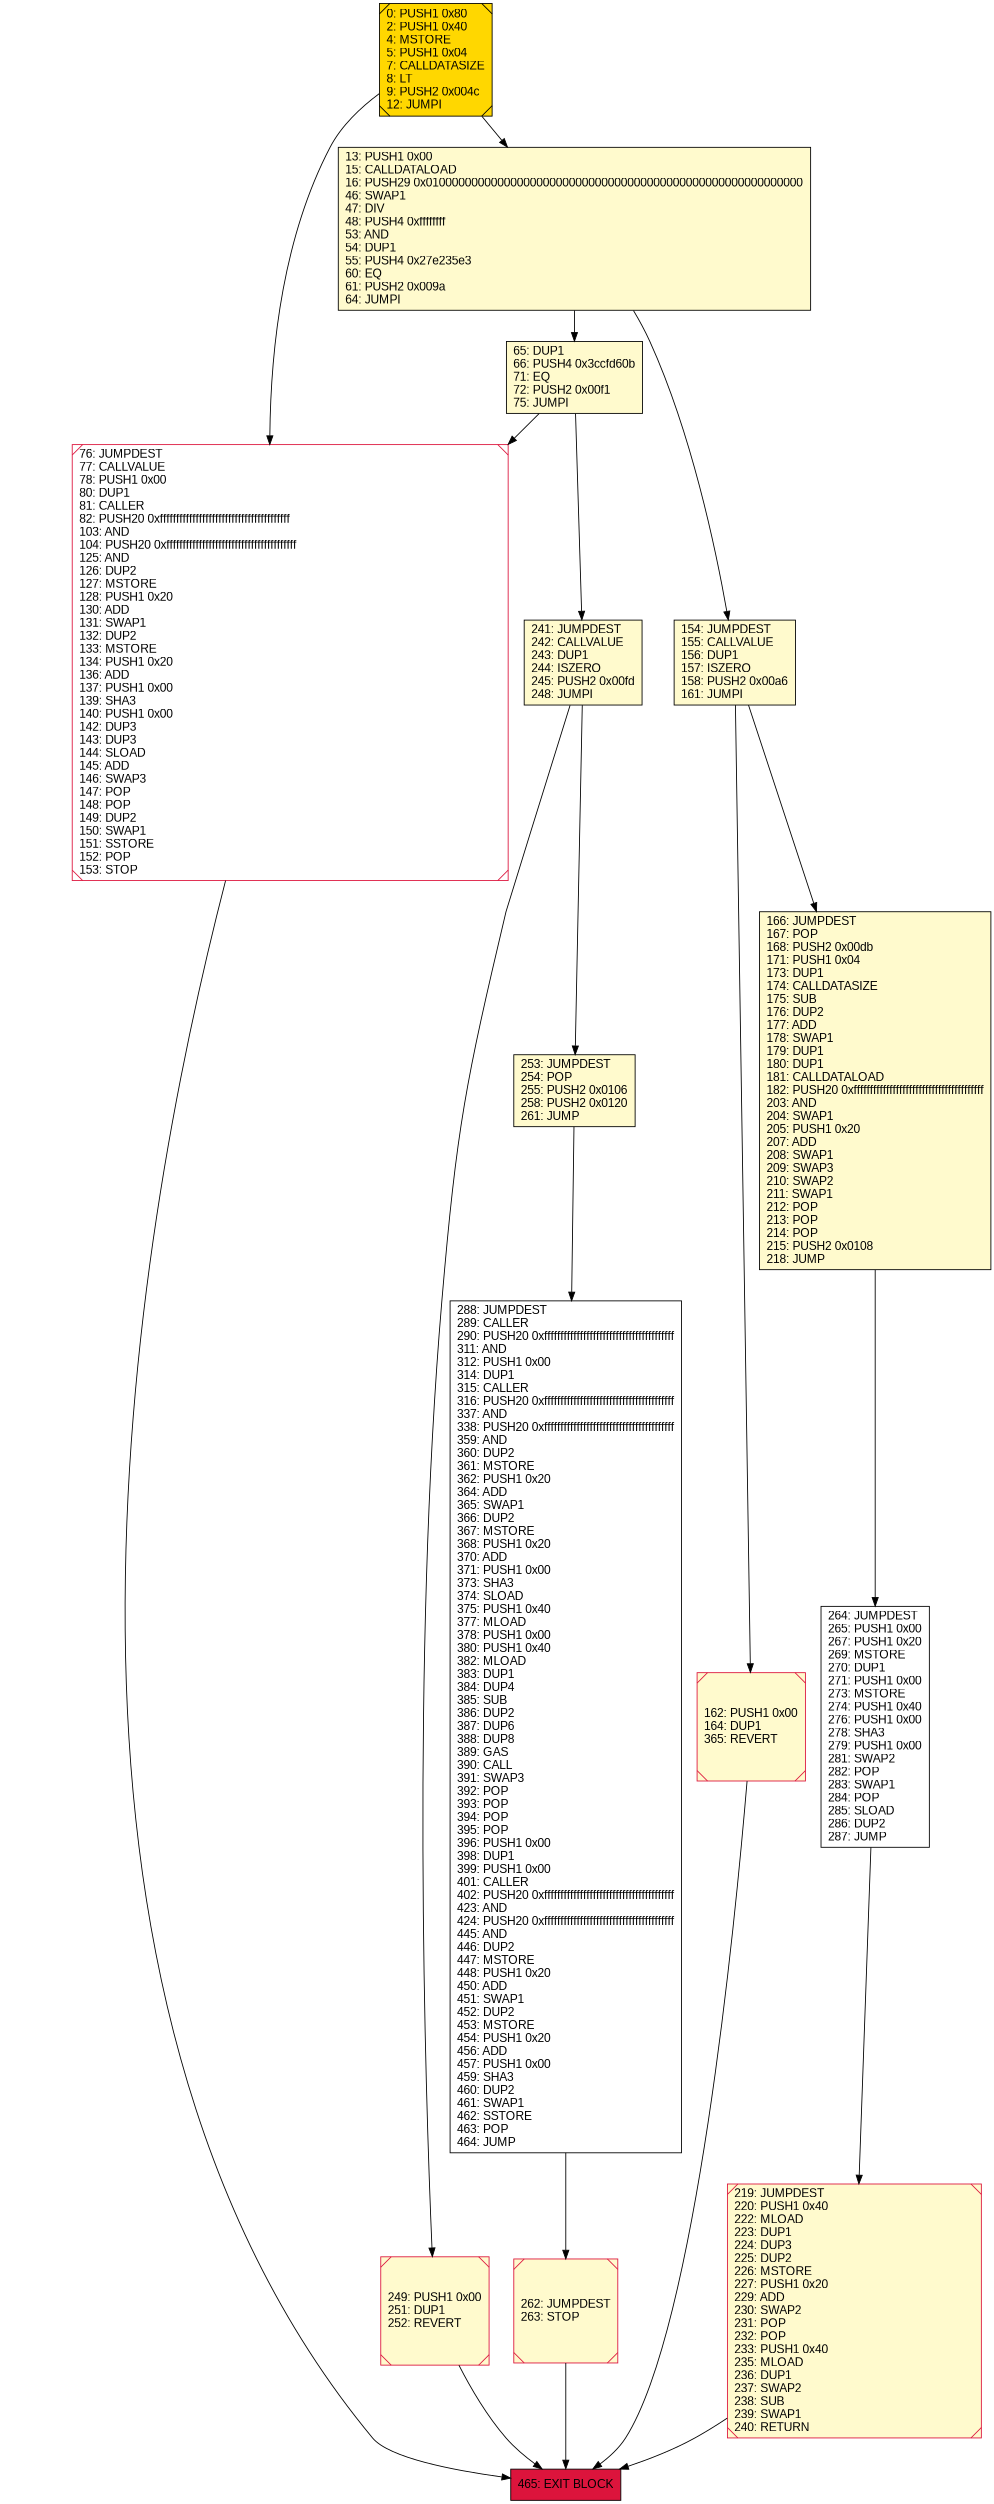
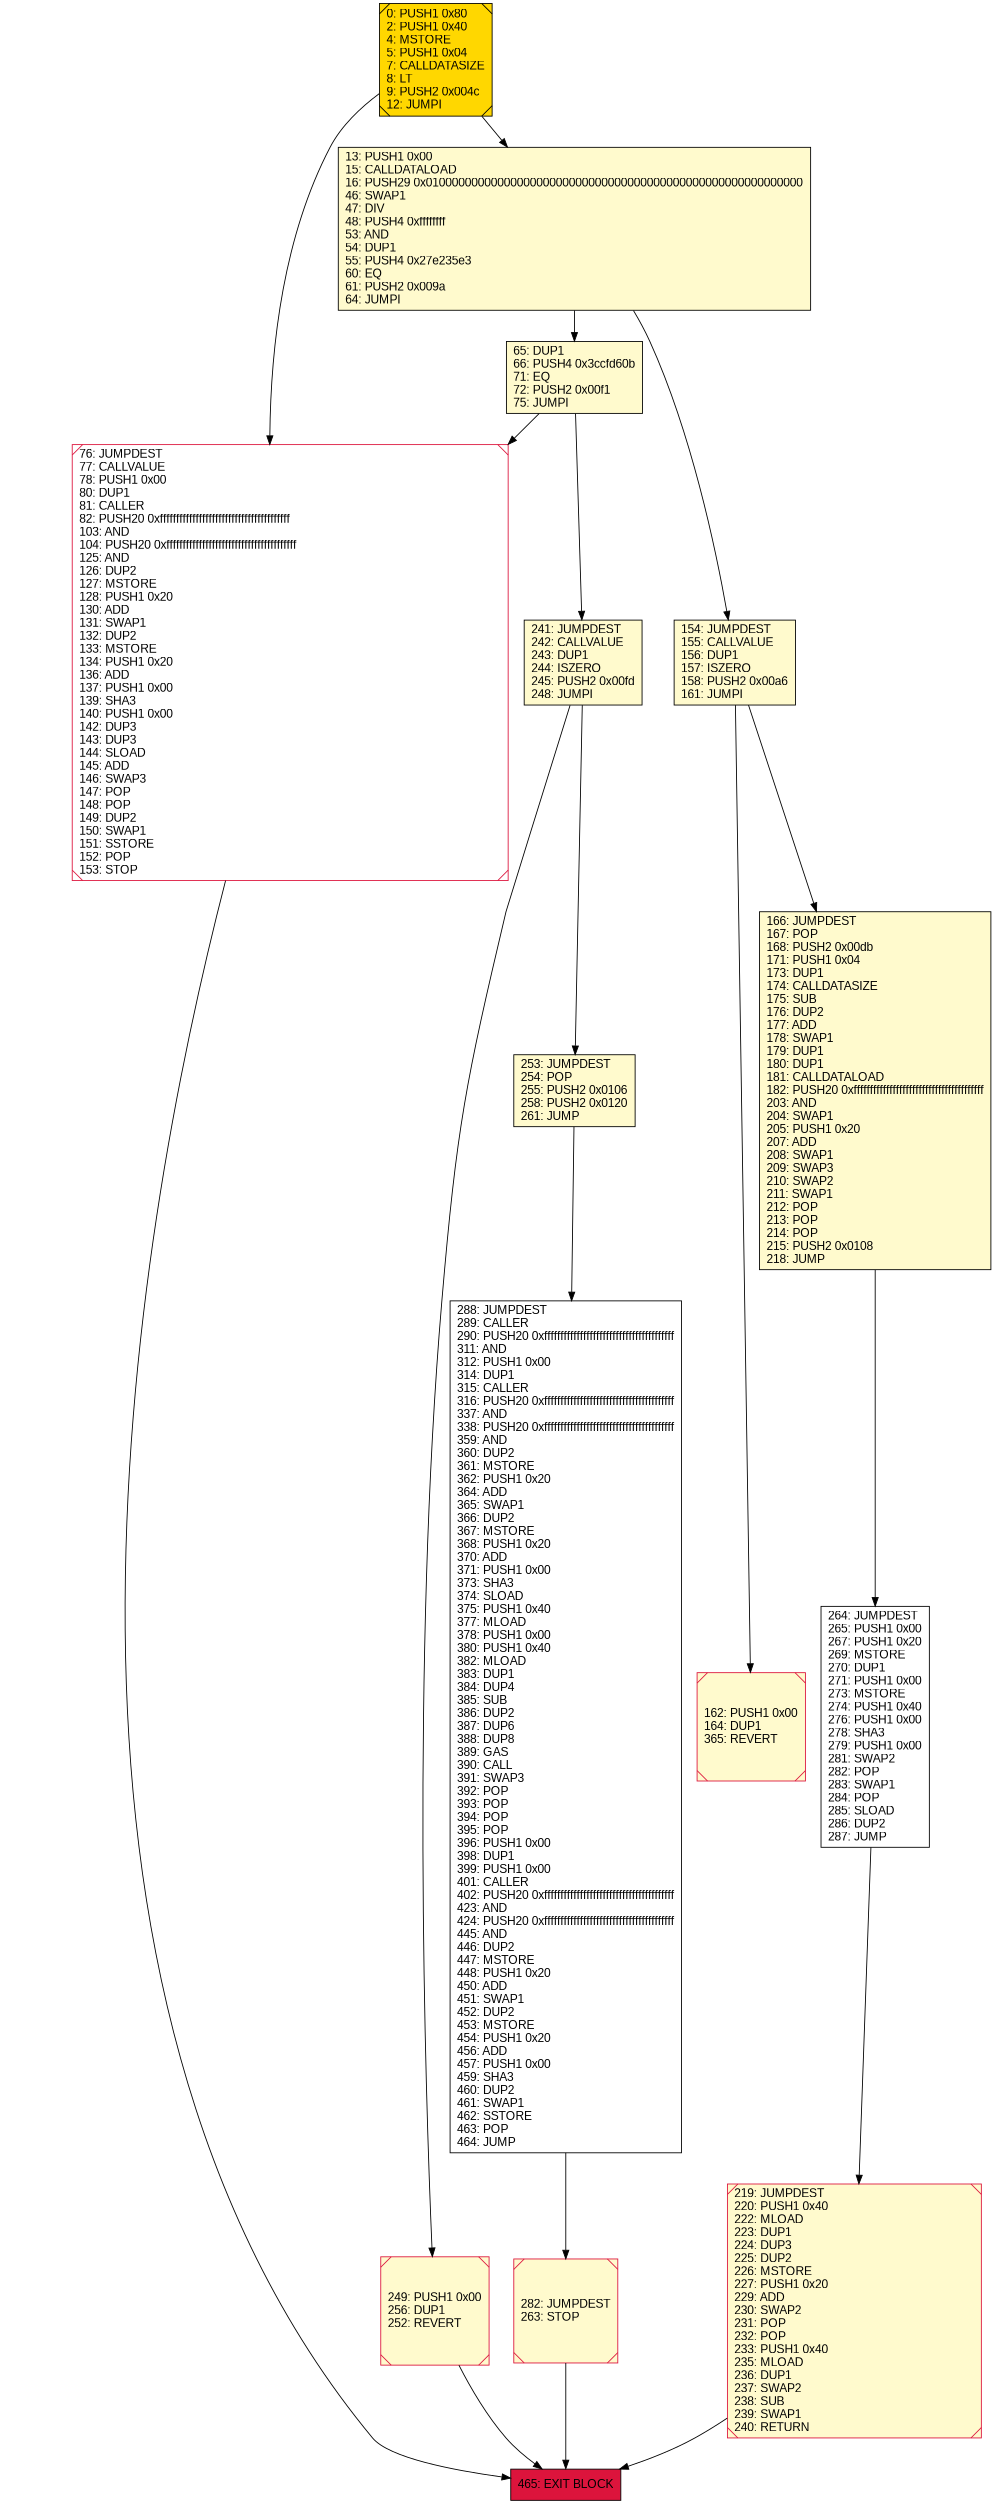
edge "162: PUSH1 0x00 164: DUP1 365: REVERT" -> "465: EXIT BLOCK": removed
node "249: PUSH1 0x00 251: DUP1 252: REVERT": label "249: PUSH1 0x00 251: DUP1 252: REVERT" -> "249: PUSH1 0x00 256: DUP1 252: REVERT"
node "262: JUMPDEST 263: STOP": label "262: JUMPDEST 263: STOP" -> "282: JUMPDEST 263: STOP"
